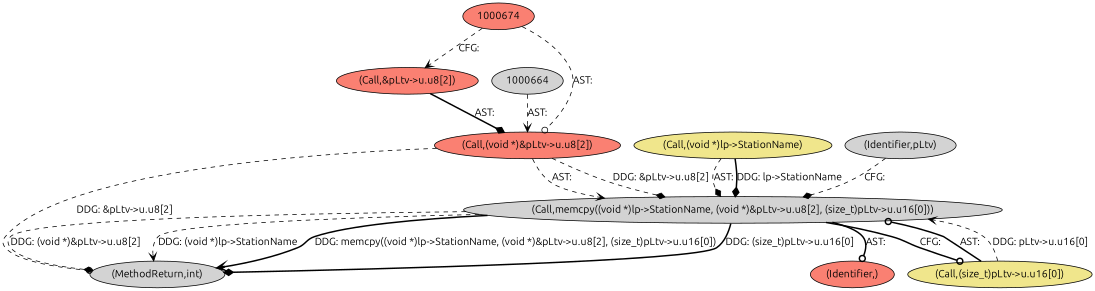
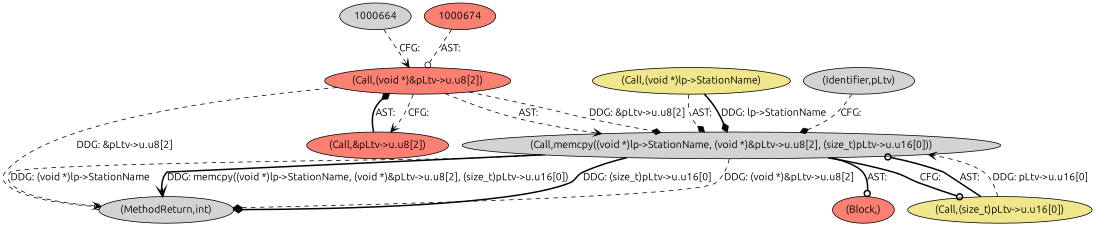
edge "1000674" -> "(Call,&pLtv->u.u8[2])": now "(Call,(void *)&pLtv->u.u8[2])" -> "(Call,&pLtv->u.u8[2])"
edge "1000664" -> "(Call,(void *)&pLtv->u.u8[2])": label "AST: " -> "CFG: "
node "(Identifier,)": label "(Identifier,)" -> "(Block,)"
